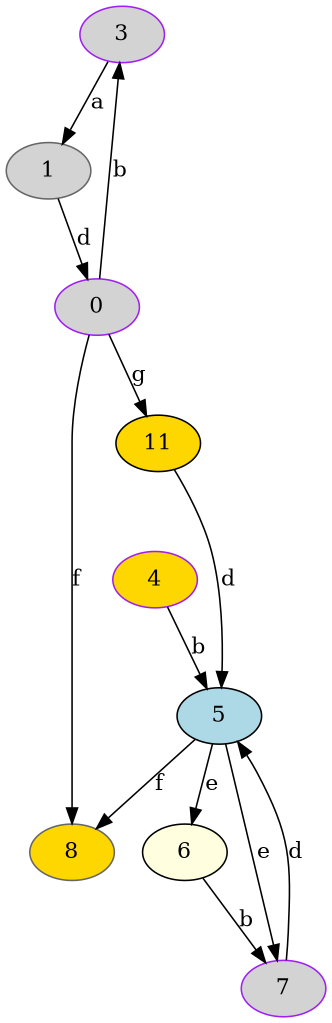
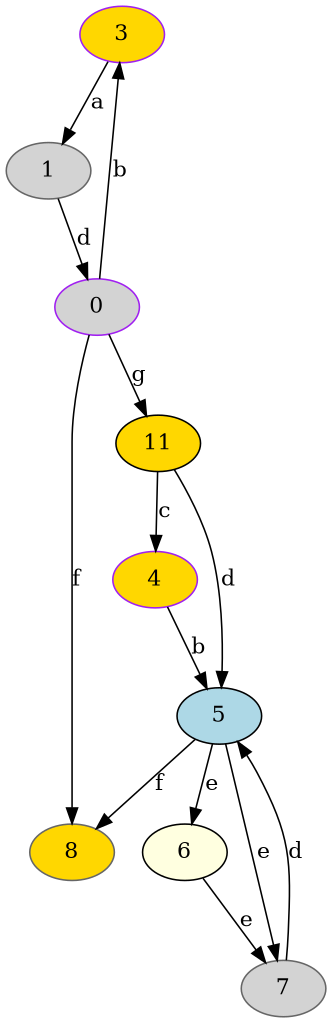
node "3": fillcolor lightgrey -> gold
edge "11" -> "4": added, label "c"
edge "6" -> "7": label "b" -> "e"
node "7": color purple -> gray40
